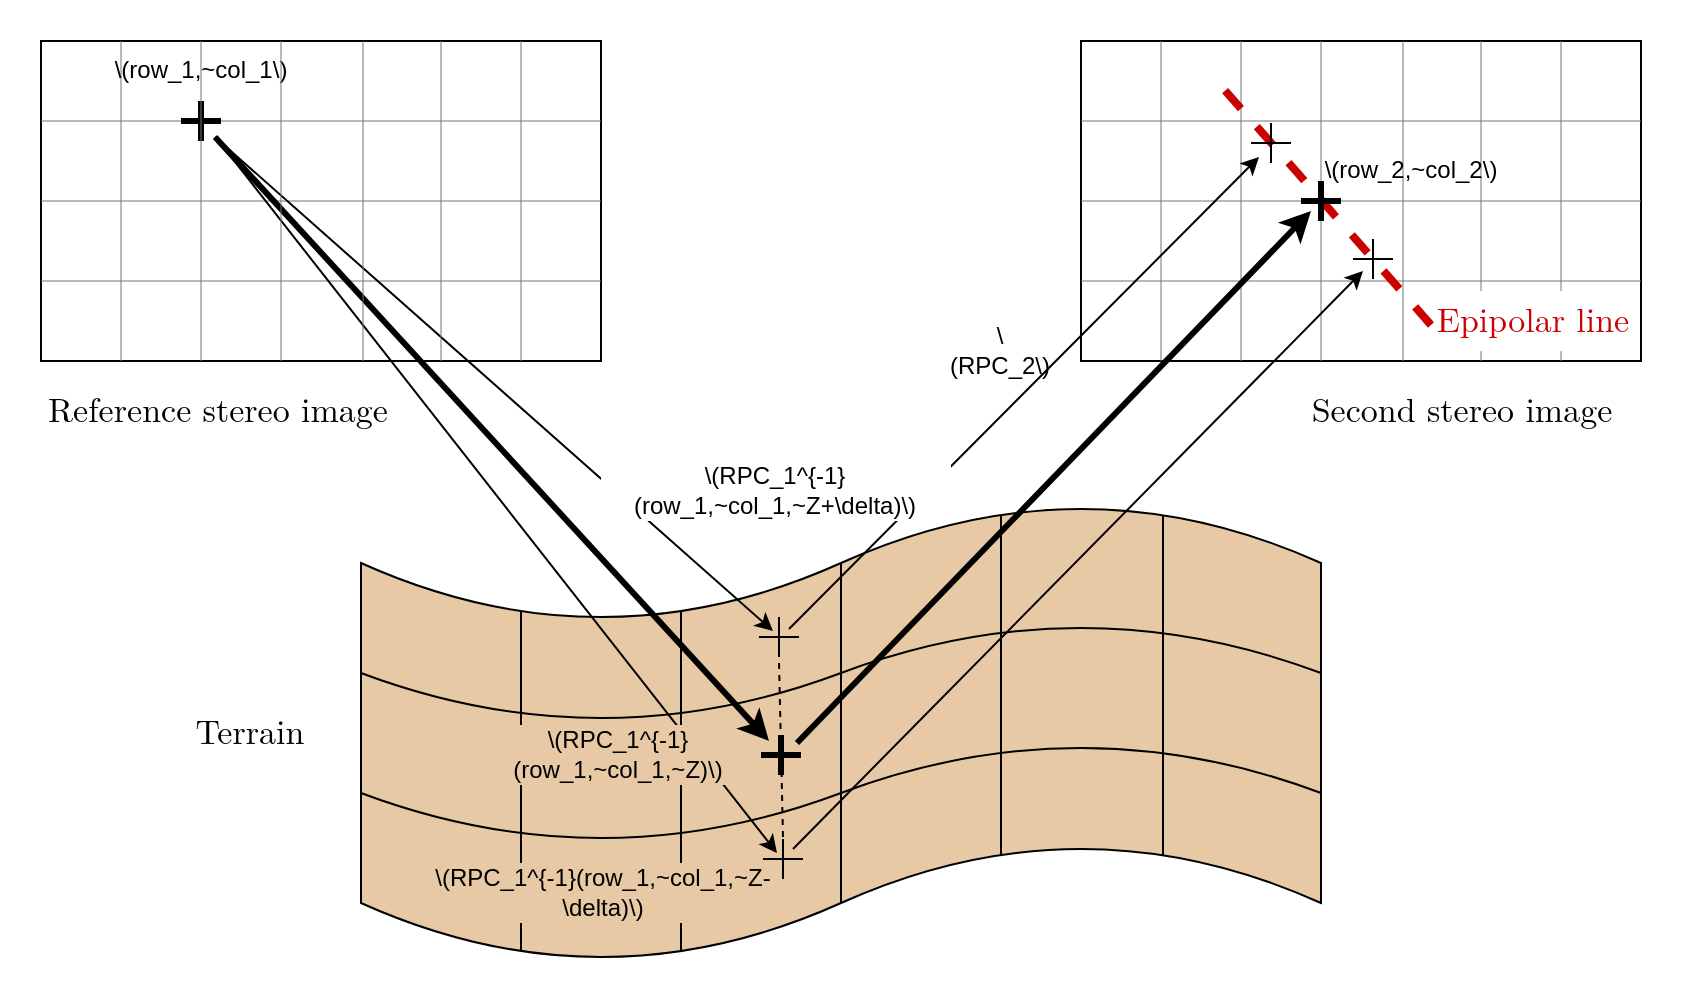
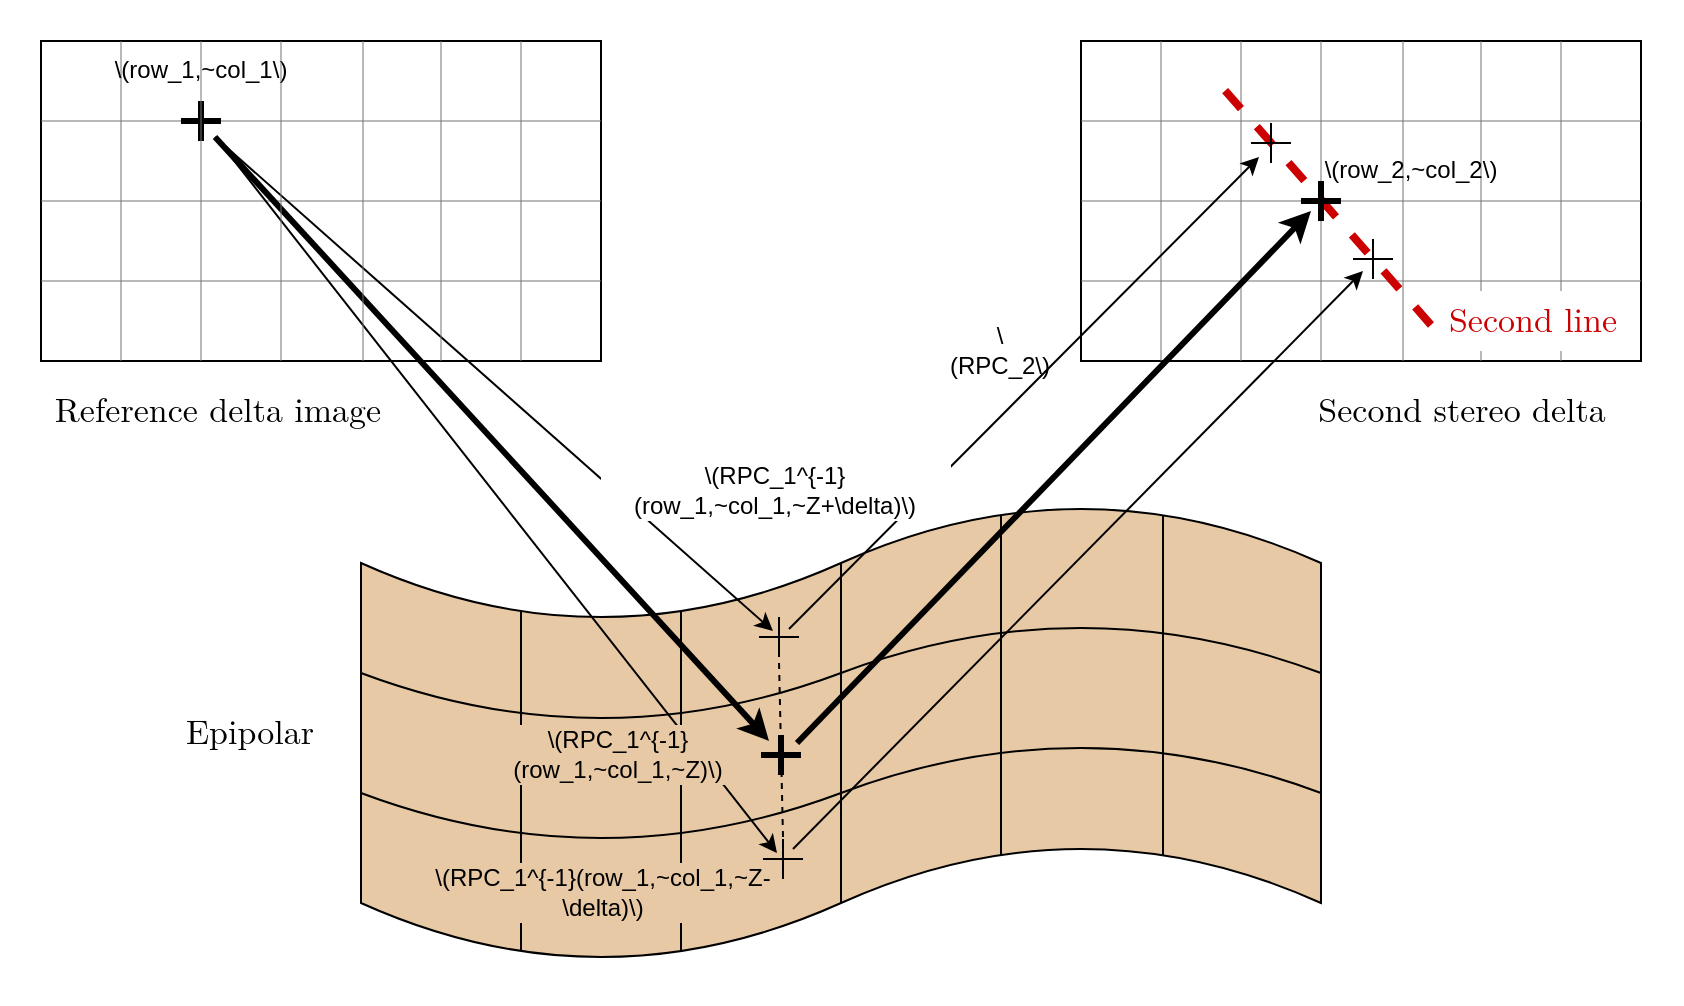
node "Epipolar line": label "Epipolar line" -> "Second line"
node "Reference stereo image": label "Reference stereo image" -> "Reference delta image"
node "Second stereo image": label "Second stereo image" -> "Second stereo delta"
node "Terrain": label "Terrain" -> "Epipolar"
